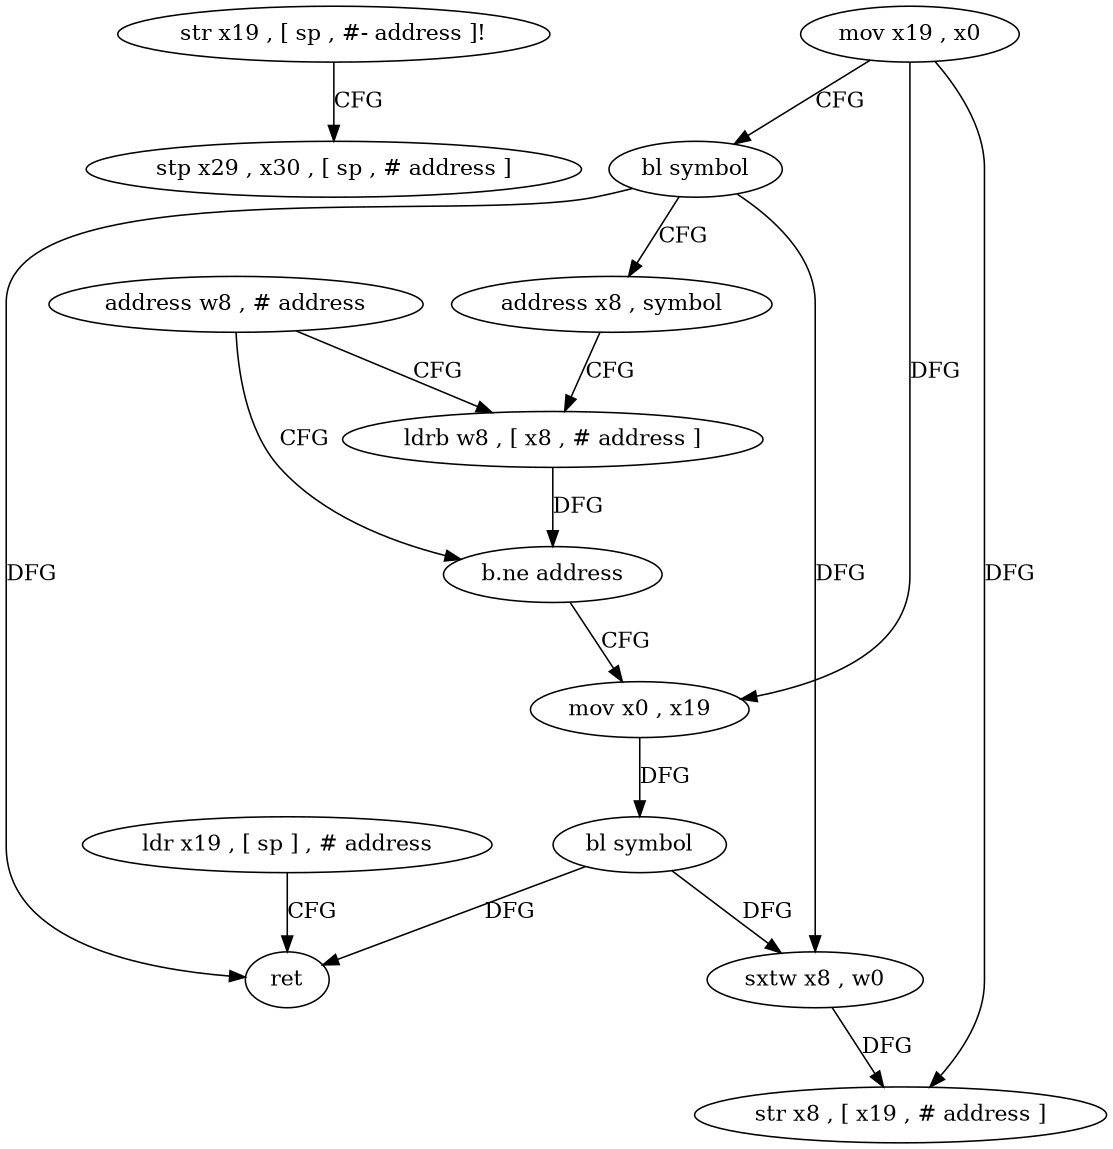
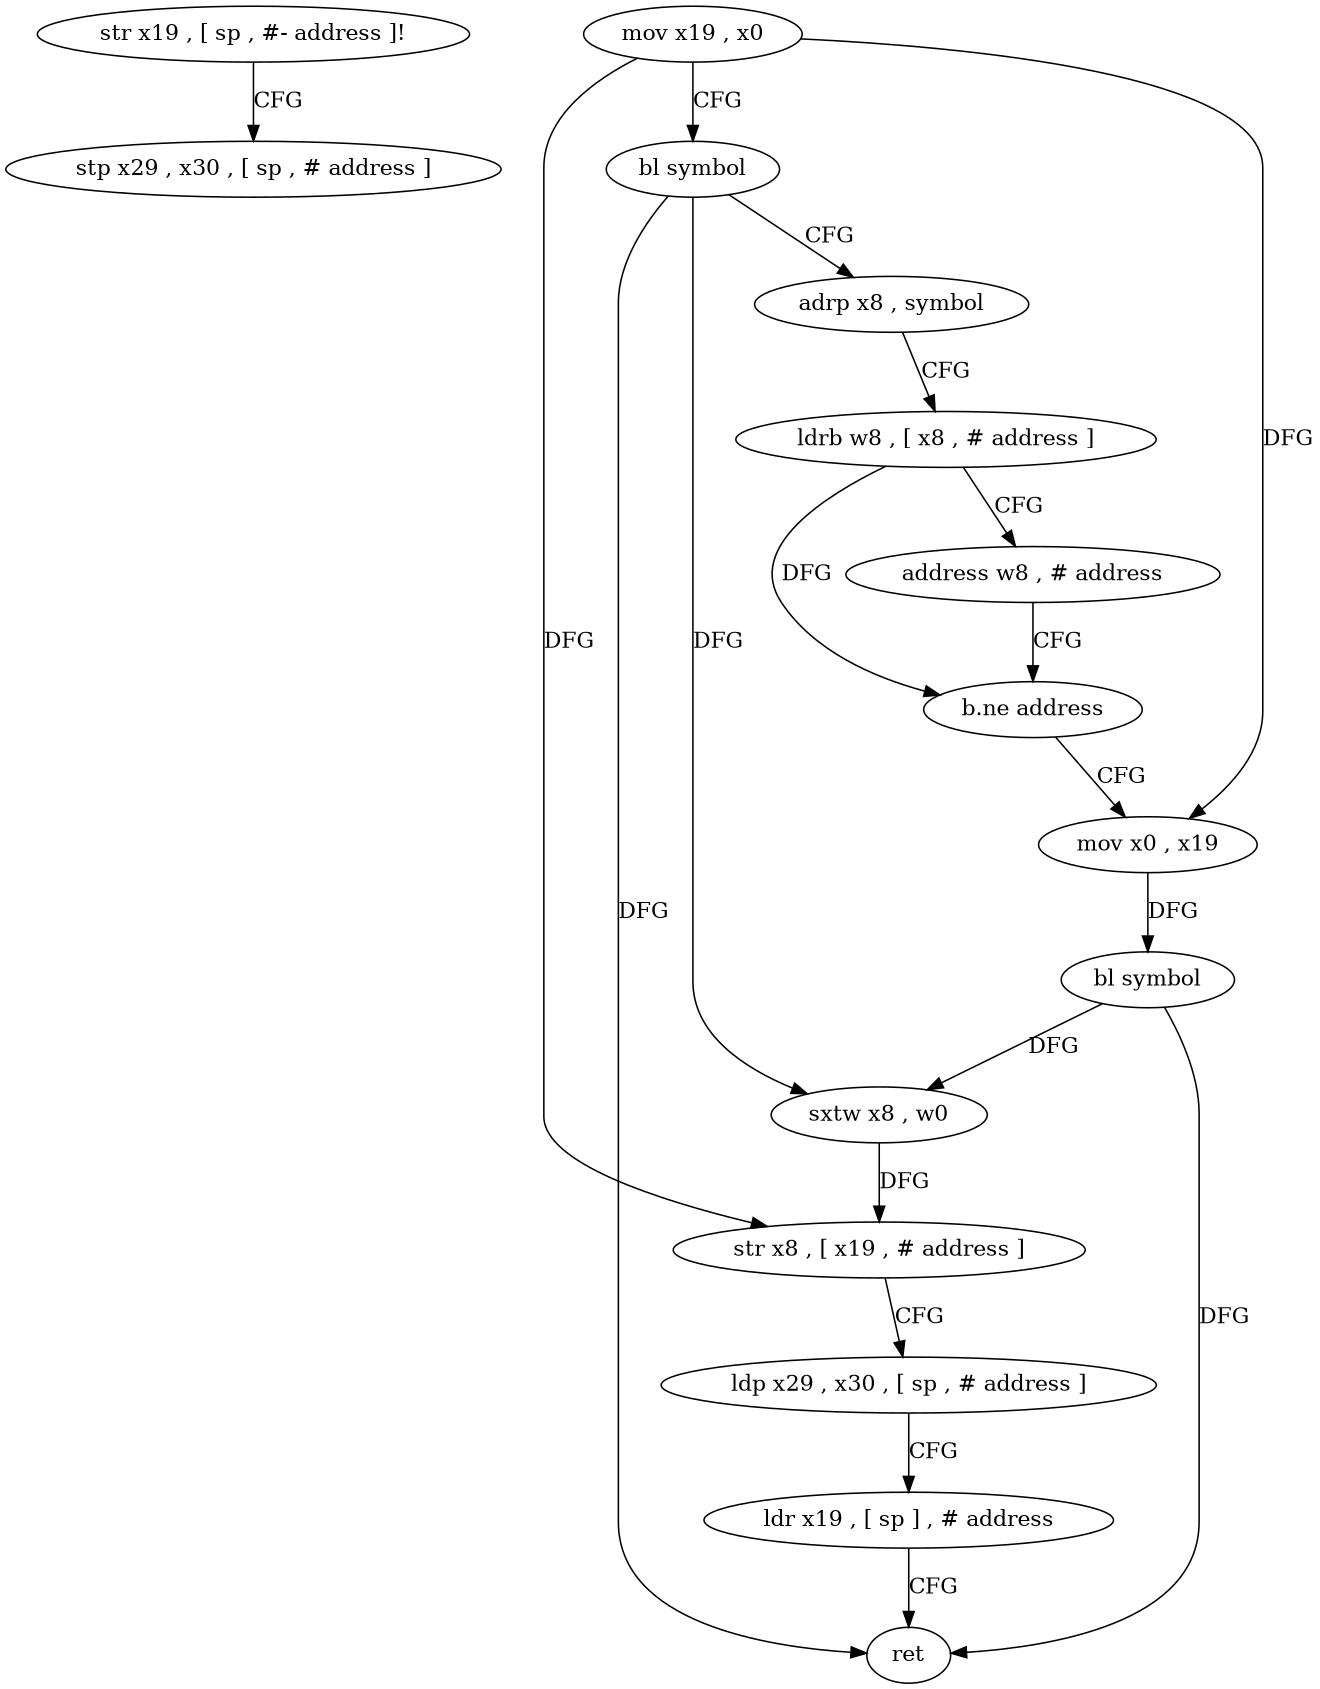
node "address x8 , symbol": label "address x8 , symbol" -> "adrp x8 , symbol"
edge "address w8 , # address" -> "ldrb w8 , [ x8 , # address ]": reversed
node "ldp x29 , x30 , [ sp , # address ]": added
